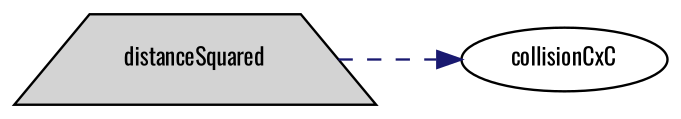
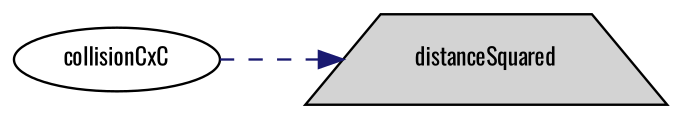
edge "distanceSquared" -> "collisionCxC": reversed
